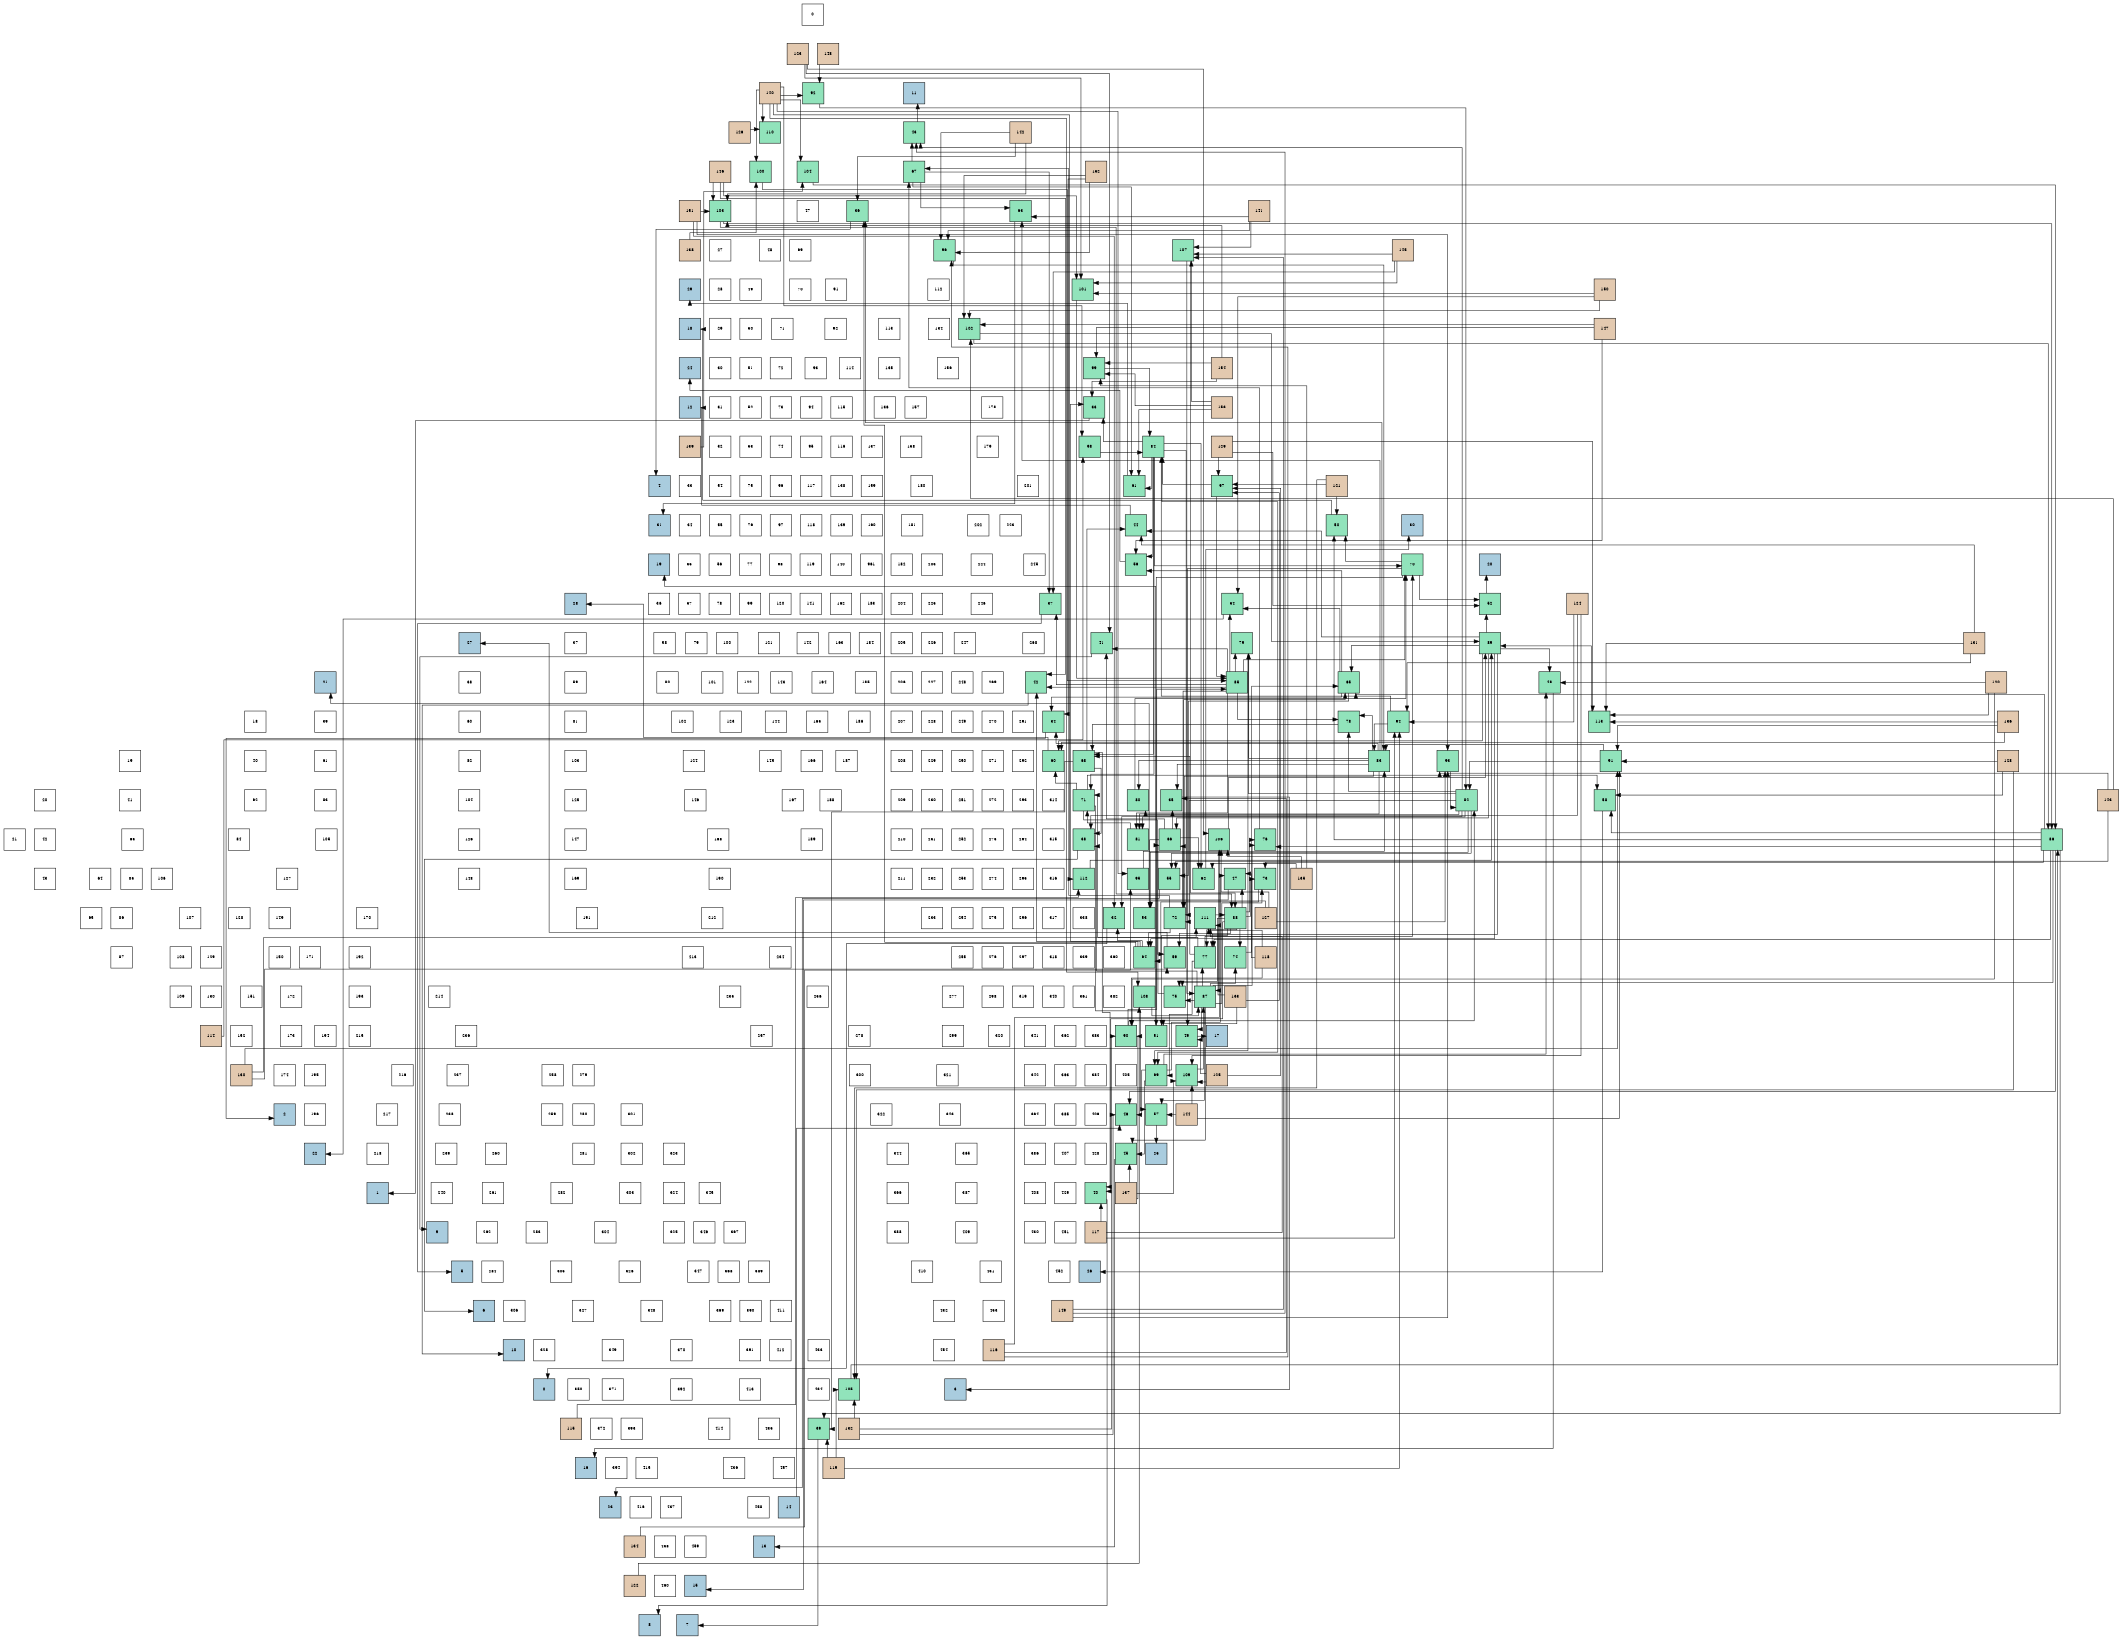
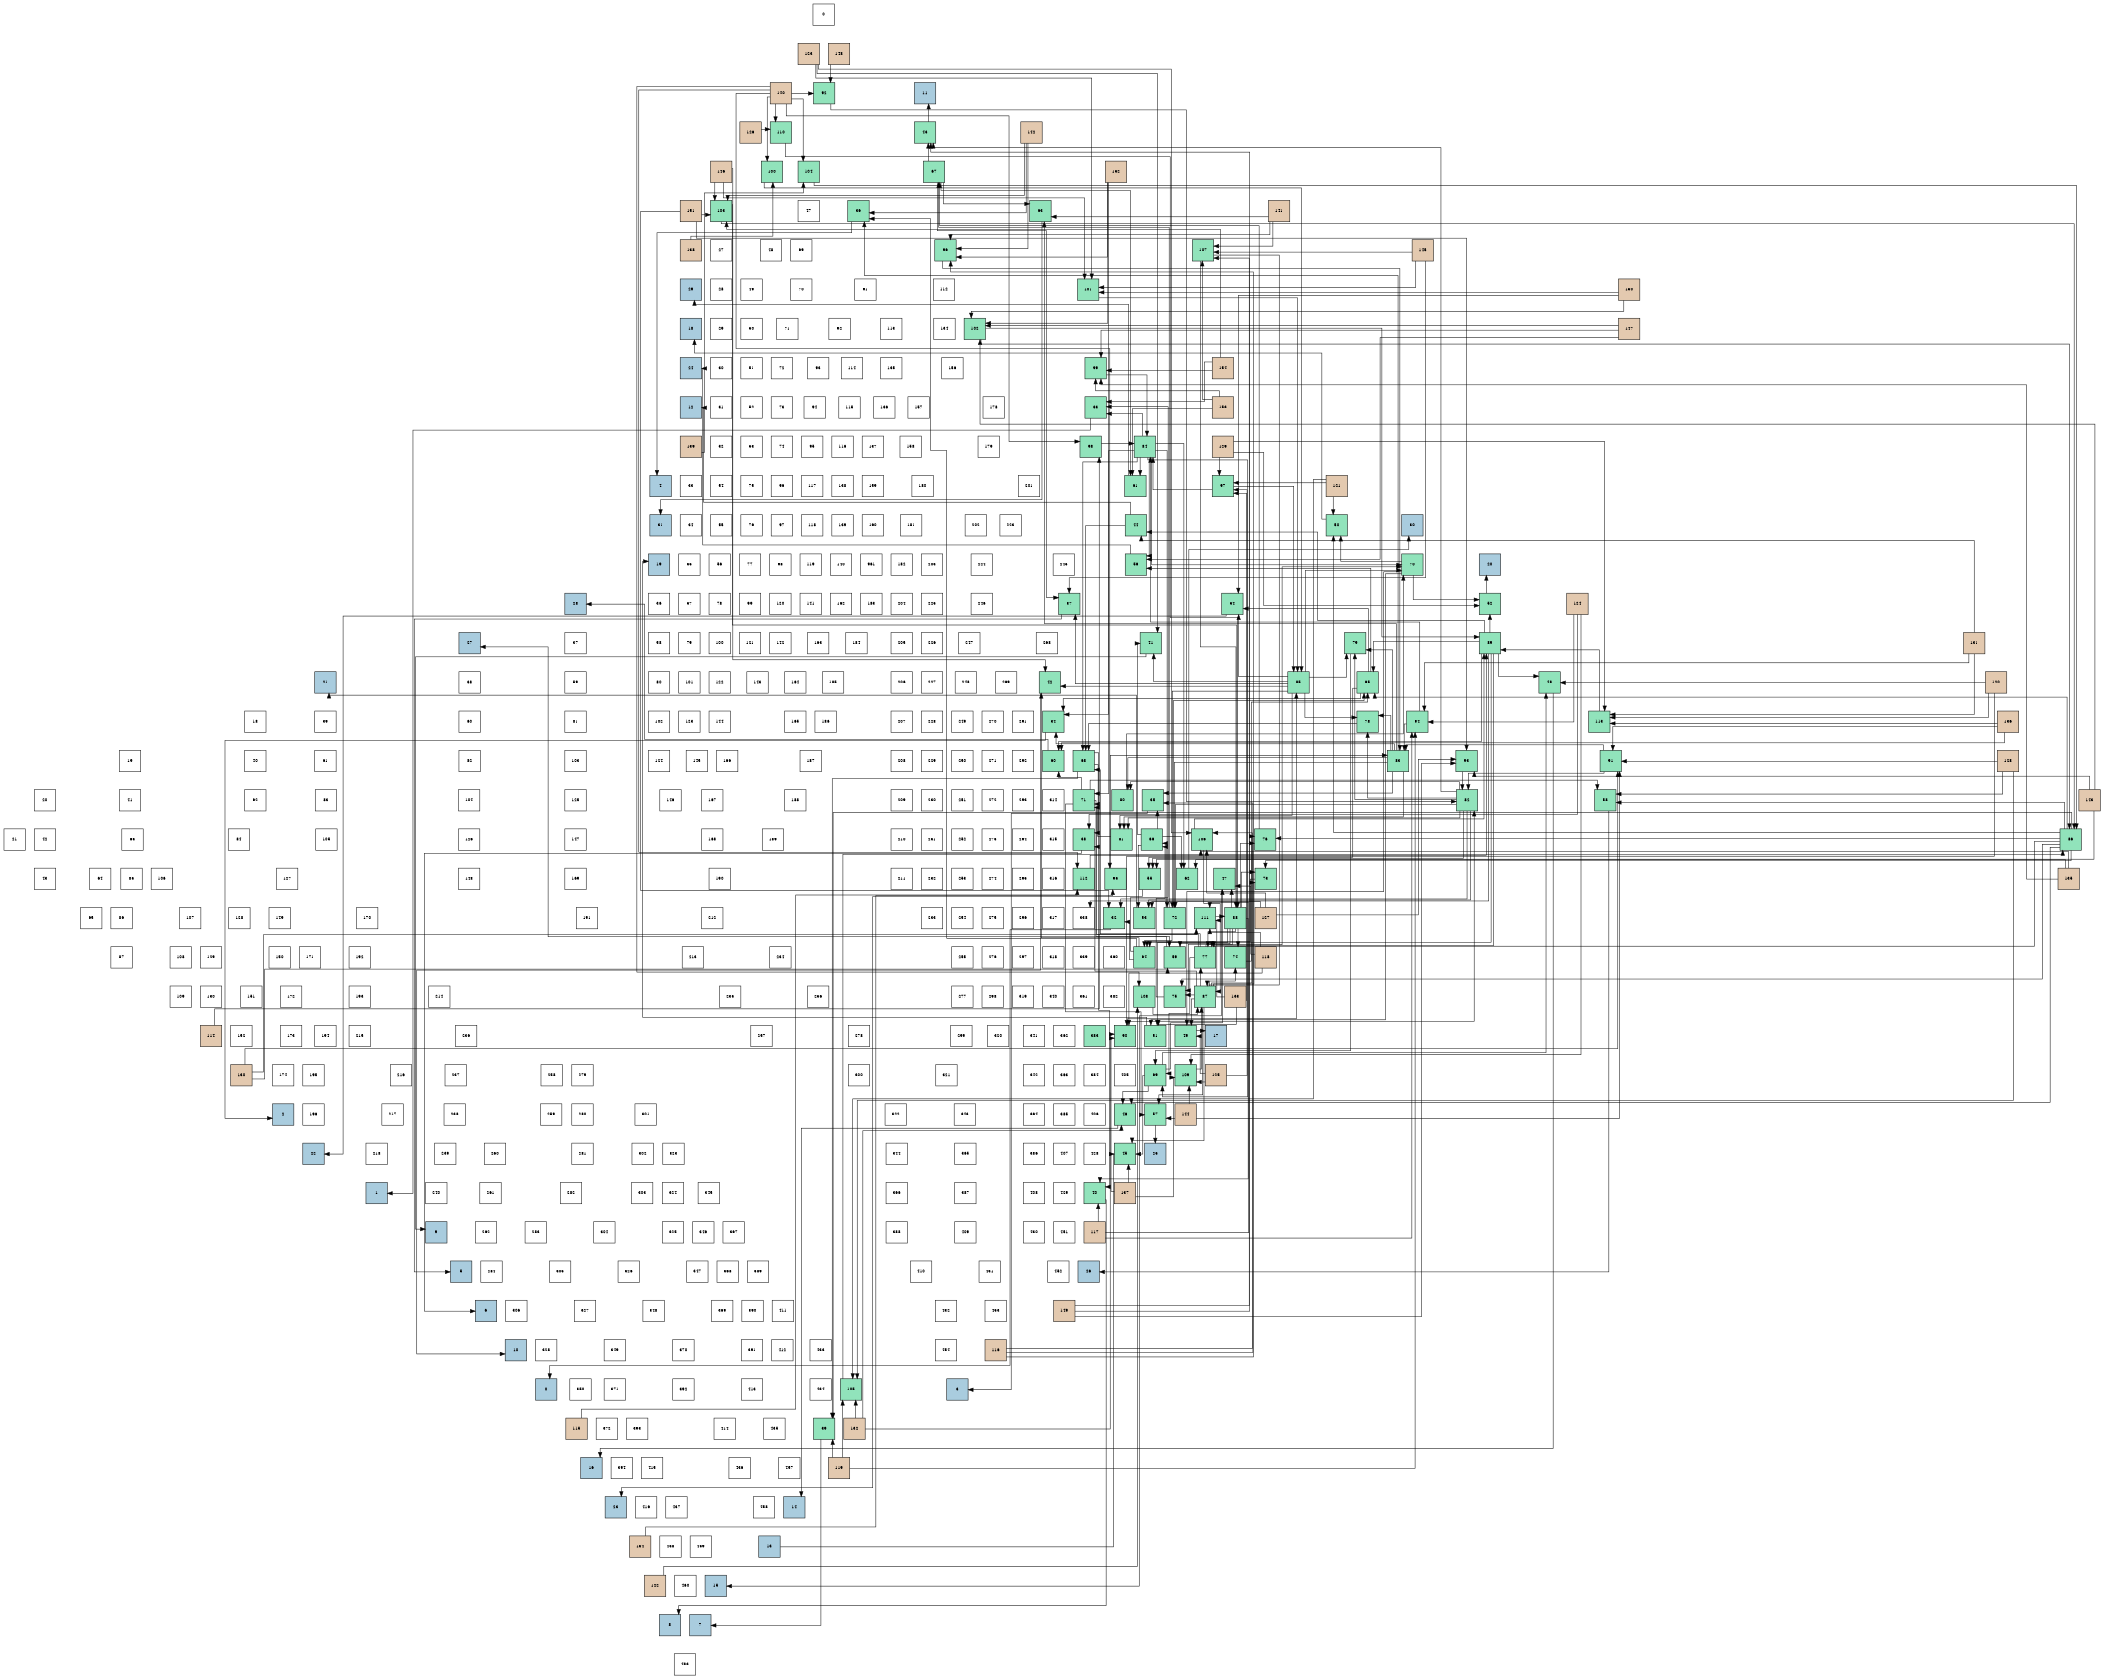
edge "110" -> "88": added
edge "68" -> "44": reversed
edge "89" -> "66": now "89" -> "338"
node "383": fillcolor #ffffff -> #91e3bb
edge "14" -> "46": reversed
edge "45" -> "13": reversed
node "483": added
